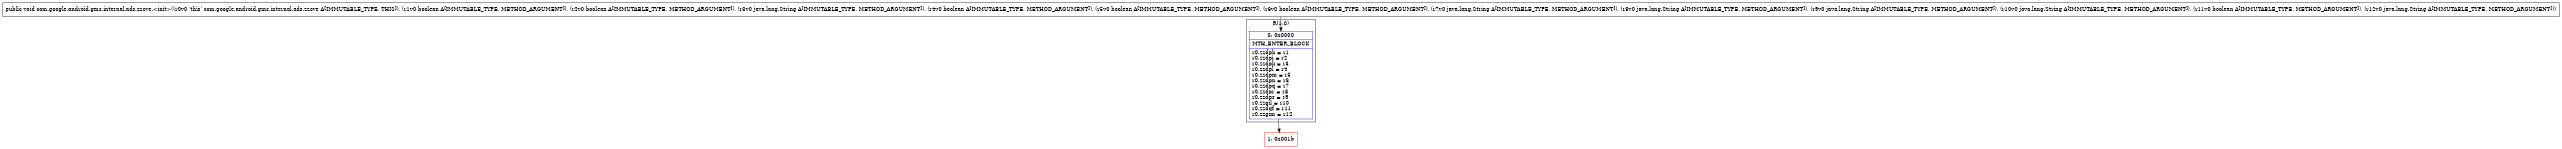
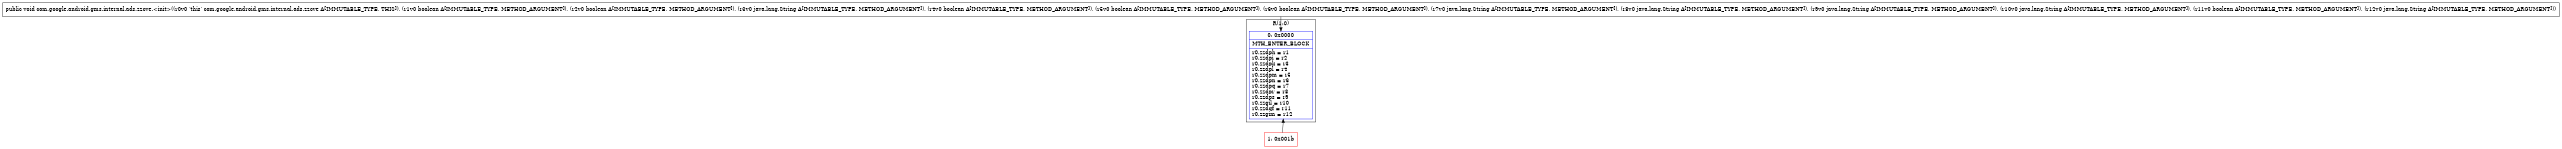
edge "0: 0x0000" -> "1: 0x001b": reversed
